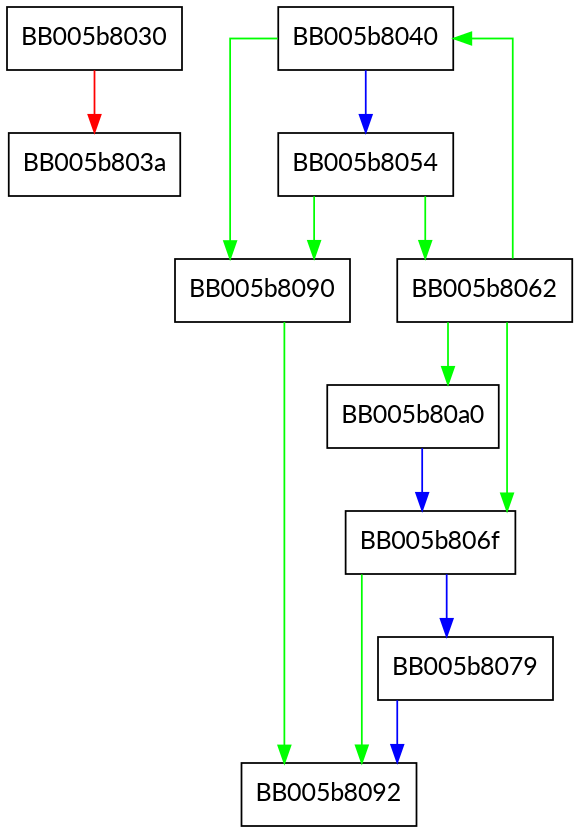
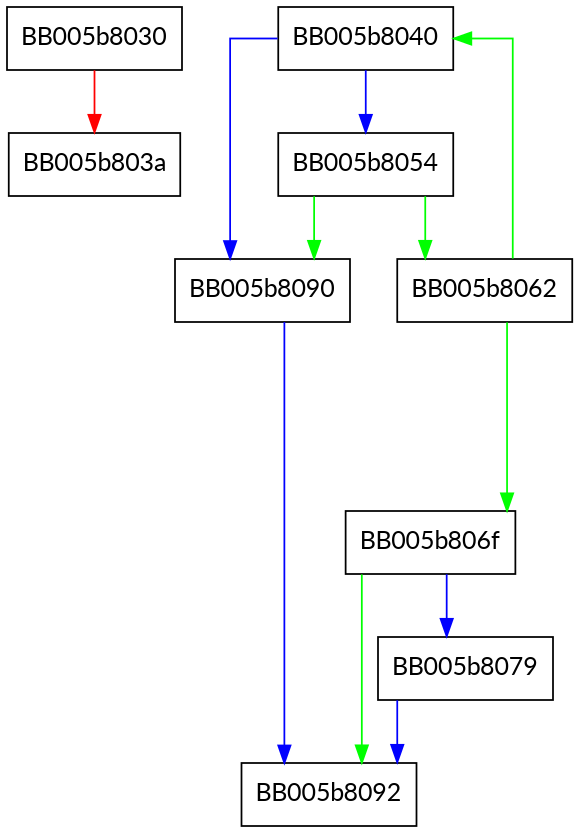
edge "BB005b8040" -> "BB005b8090": color green -> blue
node "BB005b80a0": removed
edge "BB005b8090" -> "BB005b8092": color green -> blue
